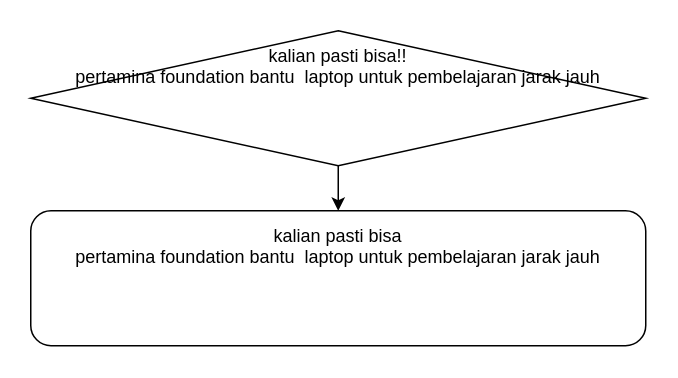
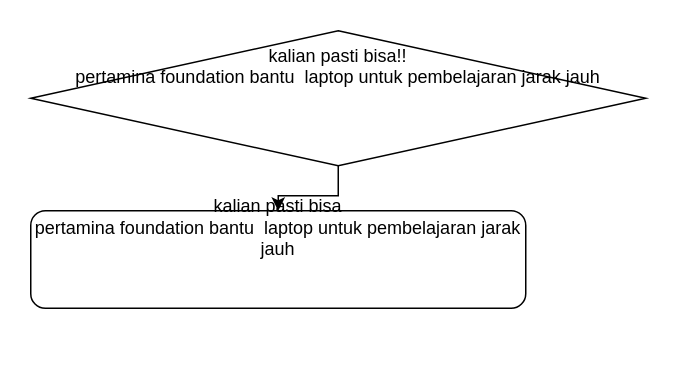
node "kalian pasti bisa pertamina foundation bantu laptop untuk pembelajaran jarak jauh": size 615x135 -> 495x98
